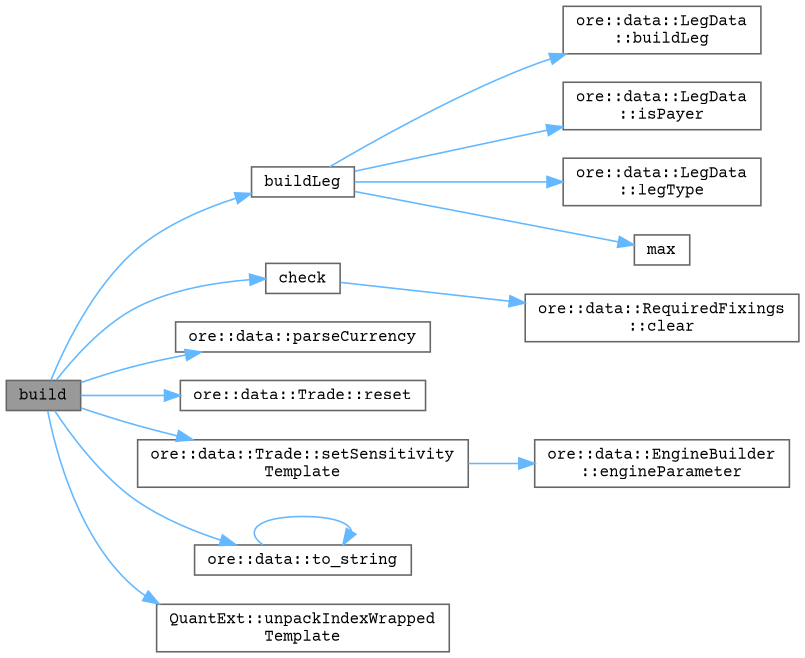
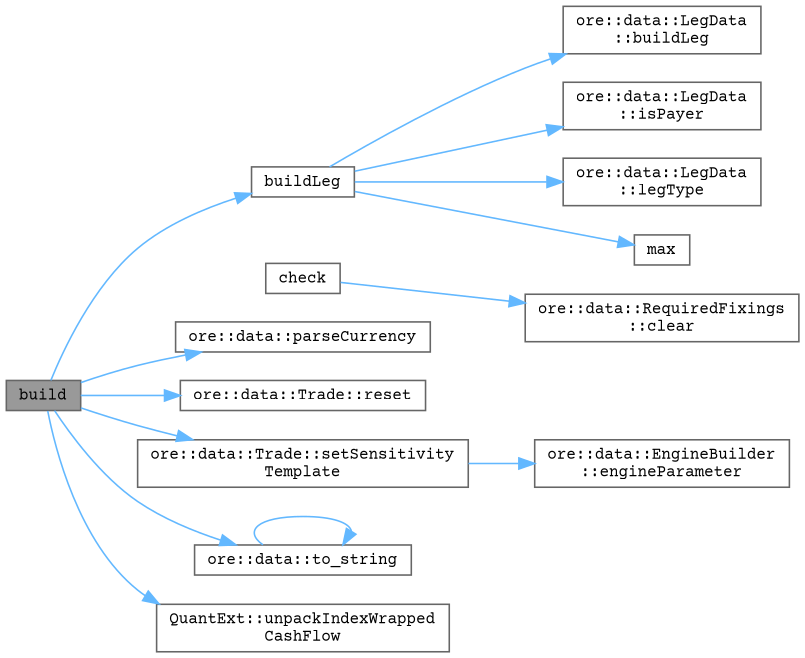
edge "build" -> "check": removed
node "QuantExt::unpackIndexWrapped Template": label "QuantExt::unpackIndexWrapped Template" -> "QuantExt::unpackIndexWrapped CashFlow"
